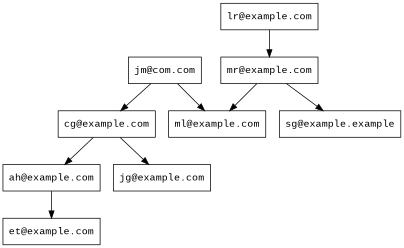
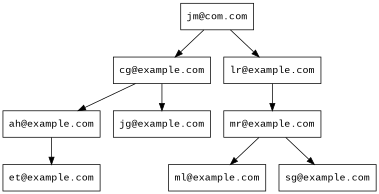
edge "jm@com.com" -> "ml@example.com": now "jm@com.com" -> "lr@example.com"
node "sg@example.example": label "sg@example.example" -> "sg@example.com"
